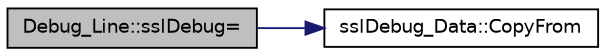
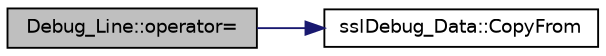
node "Debug_Line::sslDebug=": label "Debug_Line::sslDebug=" -> "Debug_Line::operator="
